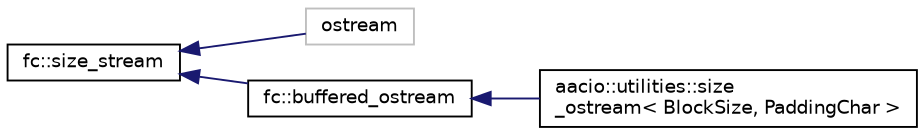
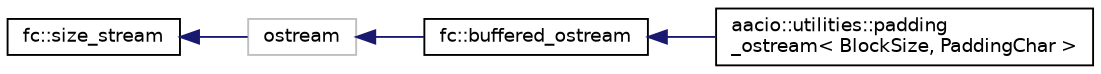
edge "fc::buffered_ostream" -> "fc::size_stream": now "fc::buffered_ostream" -> "ostream"
node "aacio::utilities::size _ostream< BlockSize, PaddingChar >": label "aacio::utilities::size _ostream< BlockSize, PaddingChar >" -> "aacio::utilities::padding _ostream< BlockSize, PaddingChar >"
